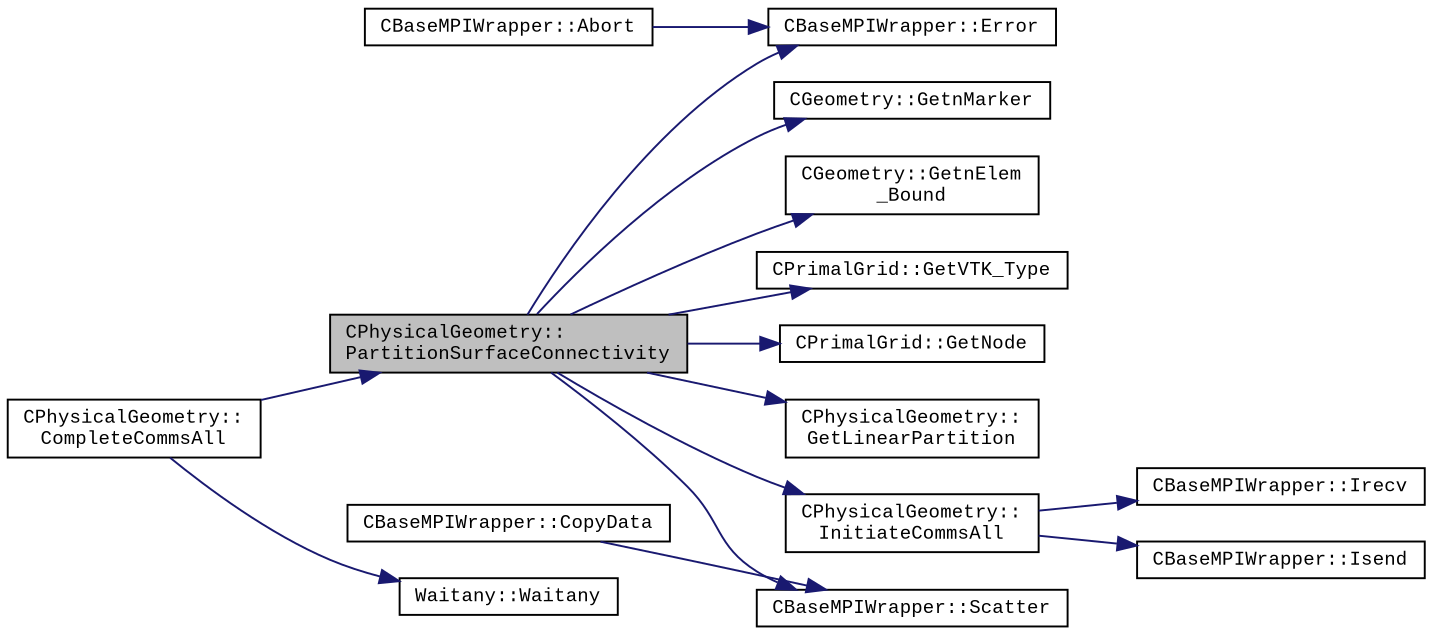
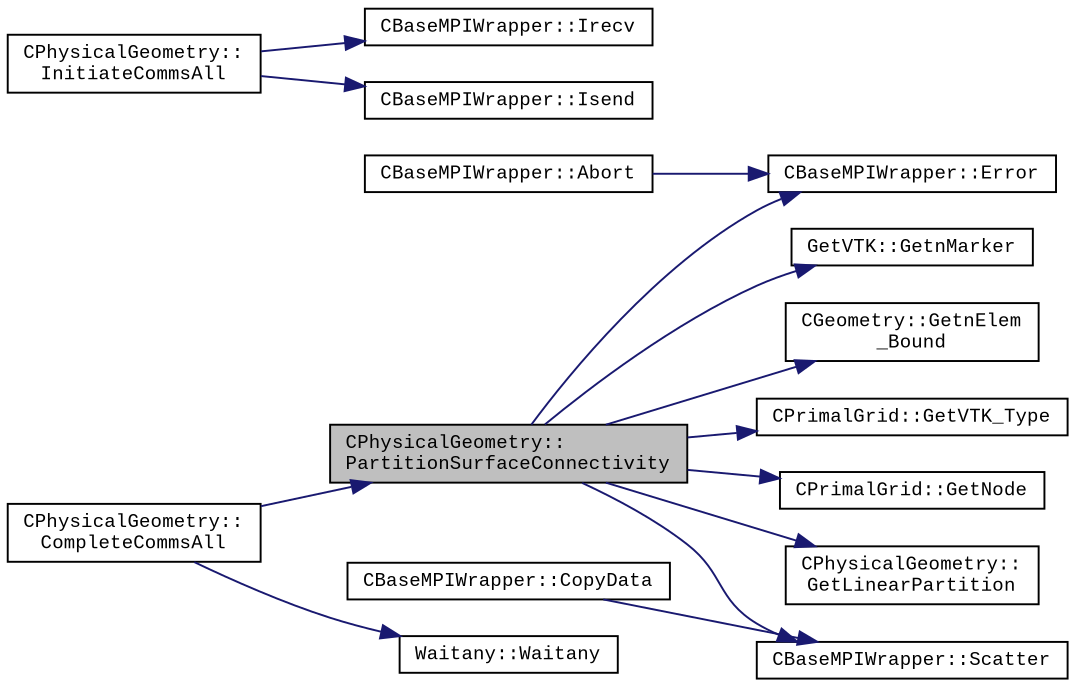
node "CGeometry::GetnMarker": label "CGeometry::GetnMarker" -> "GetVTK::GetnMarker"
edge "CPhysicalGeometry:: PartitionSurfaceConnectivity" -> "CPhysicalGeometry:: InitiateCommsAll": removed
